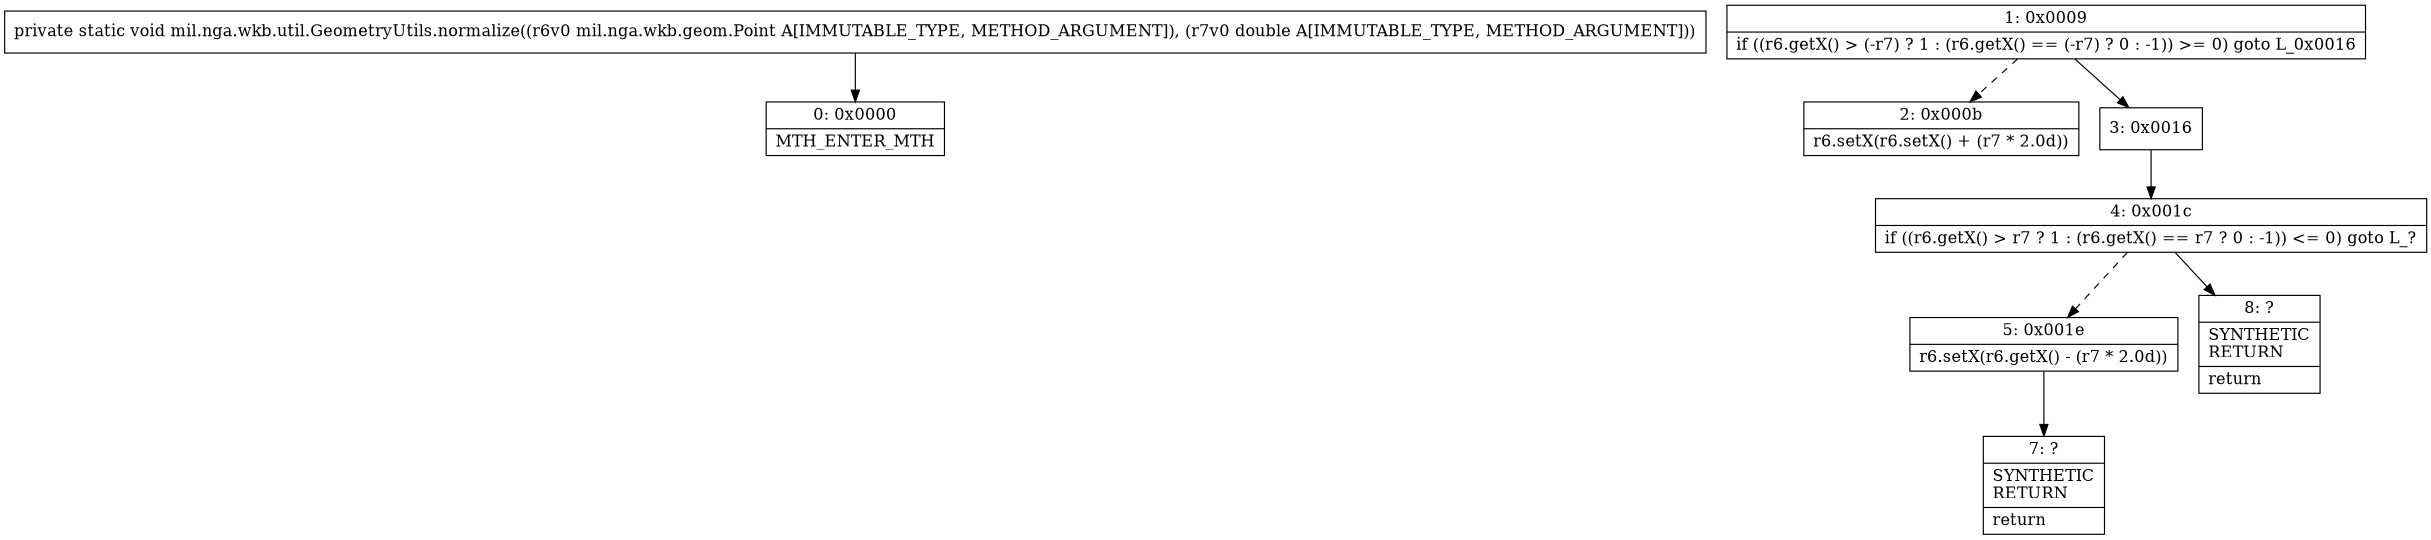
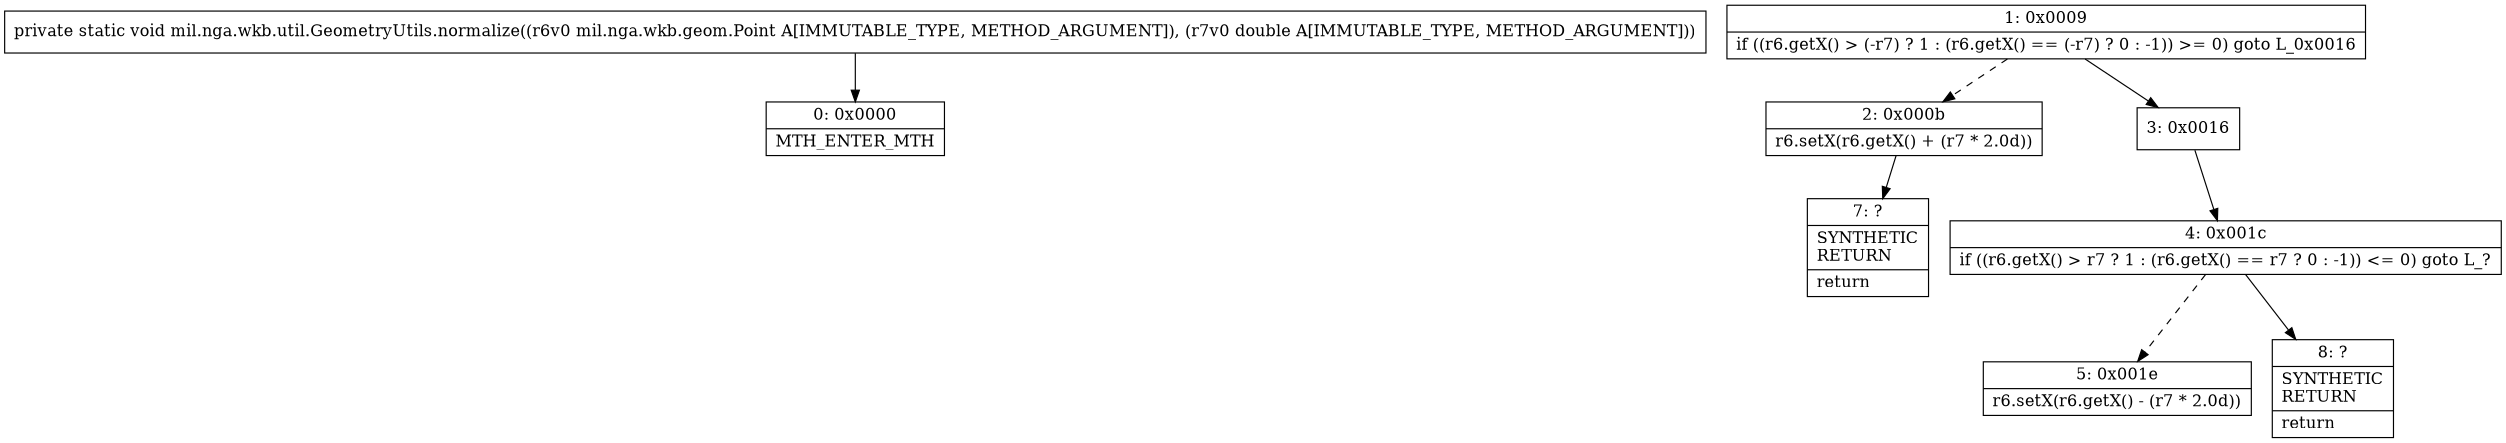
node "2: 0x000b": text "r6.setX(r6.setX() + (r7 * 2.0d))" -> "r6.setX(r6.getX() + (r7 * 2.0d))"
edge "5: 0x001e" -> "7: ?": now "2: 0x000b" -> "7: ?"
